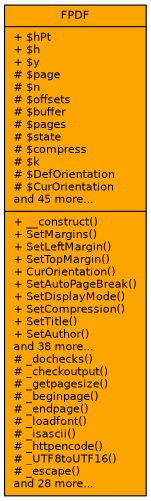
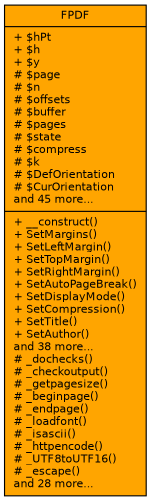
node "FPDF": text "+ CurOrientation()" -> "+ SetRightMargin()"
